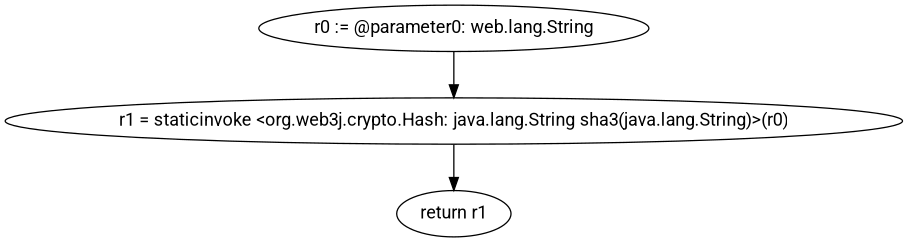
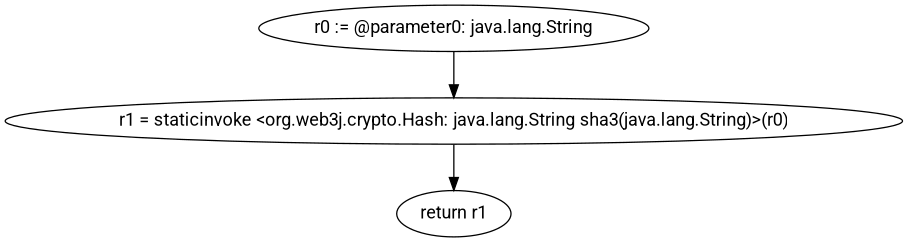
node "r0 := @parameter0: web.lang.String": label "r0 := @parameter0: web.lang.String" -> "r0 := @parameter0: java.lang.String"
